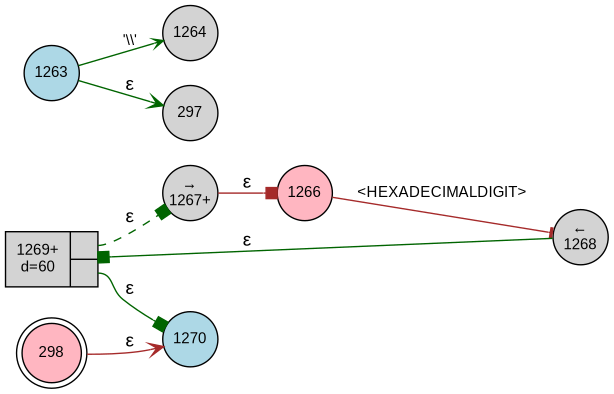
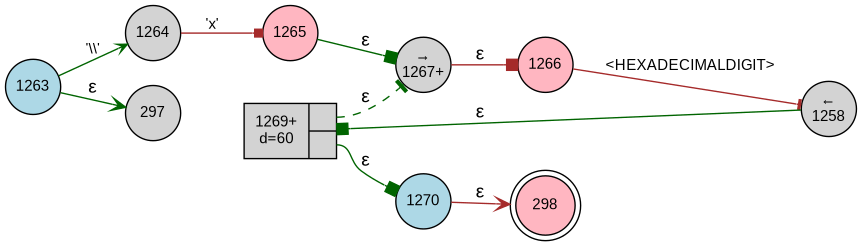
node "1265": added
edge "1269+" -> "→ 1267+": arrowhead box -> tee
node "← 1268": label "← 1268" -> "← 1258"
edge "298" -> "1270": reversed
